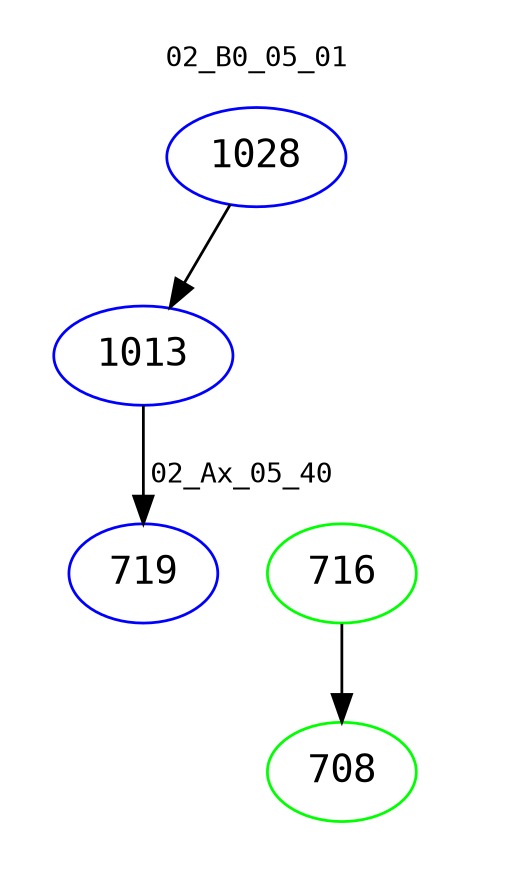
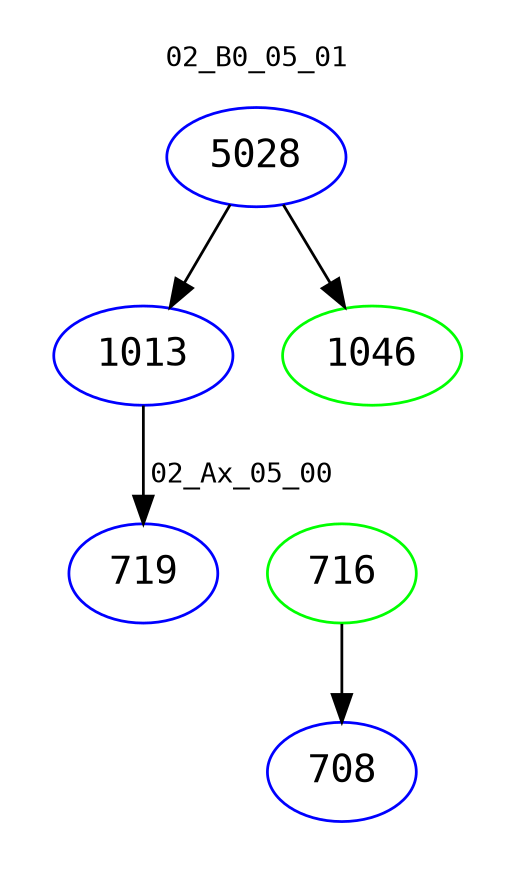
node "1028": label "1028" -> "5028"
node "1046": added
cluster "02_Ax_05_40": label "02_Ax_05_40" -> "02_Ax_05_00"
node "708": color green -> blue
